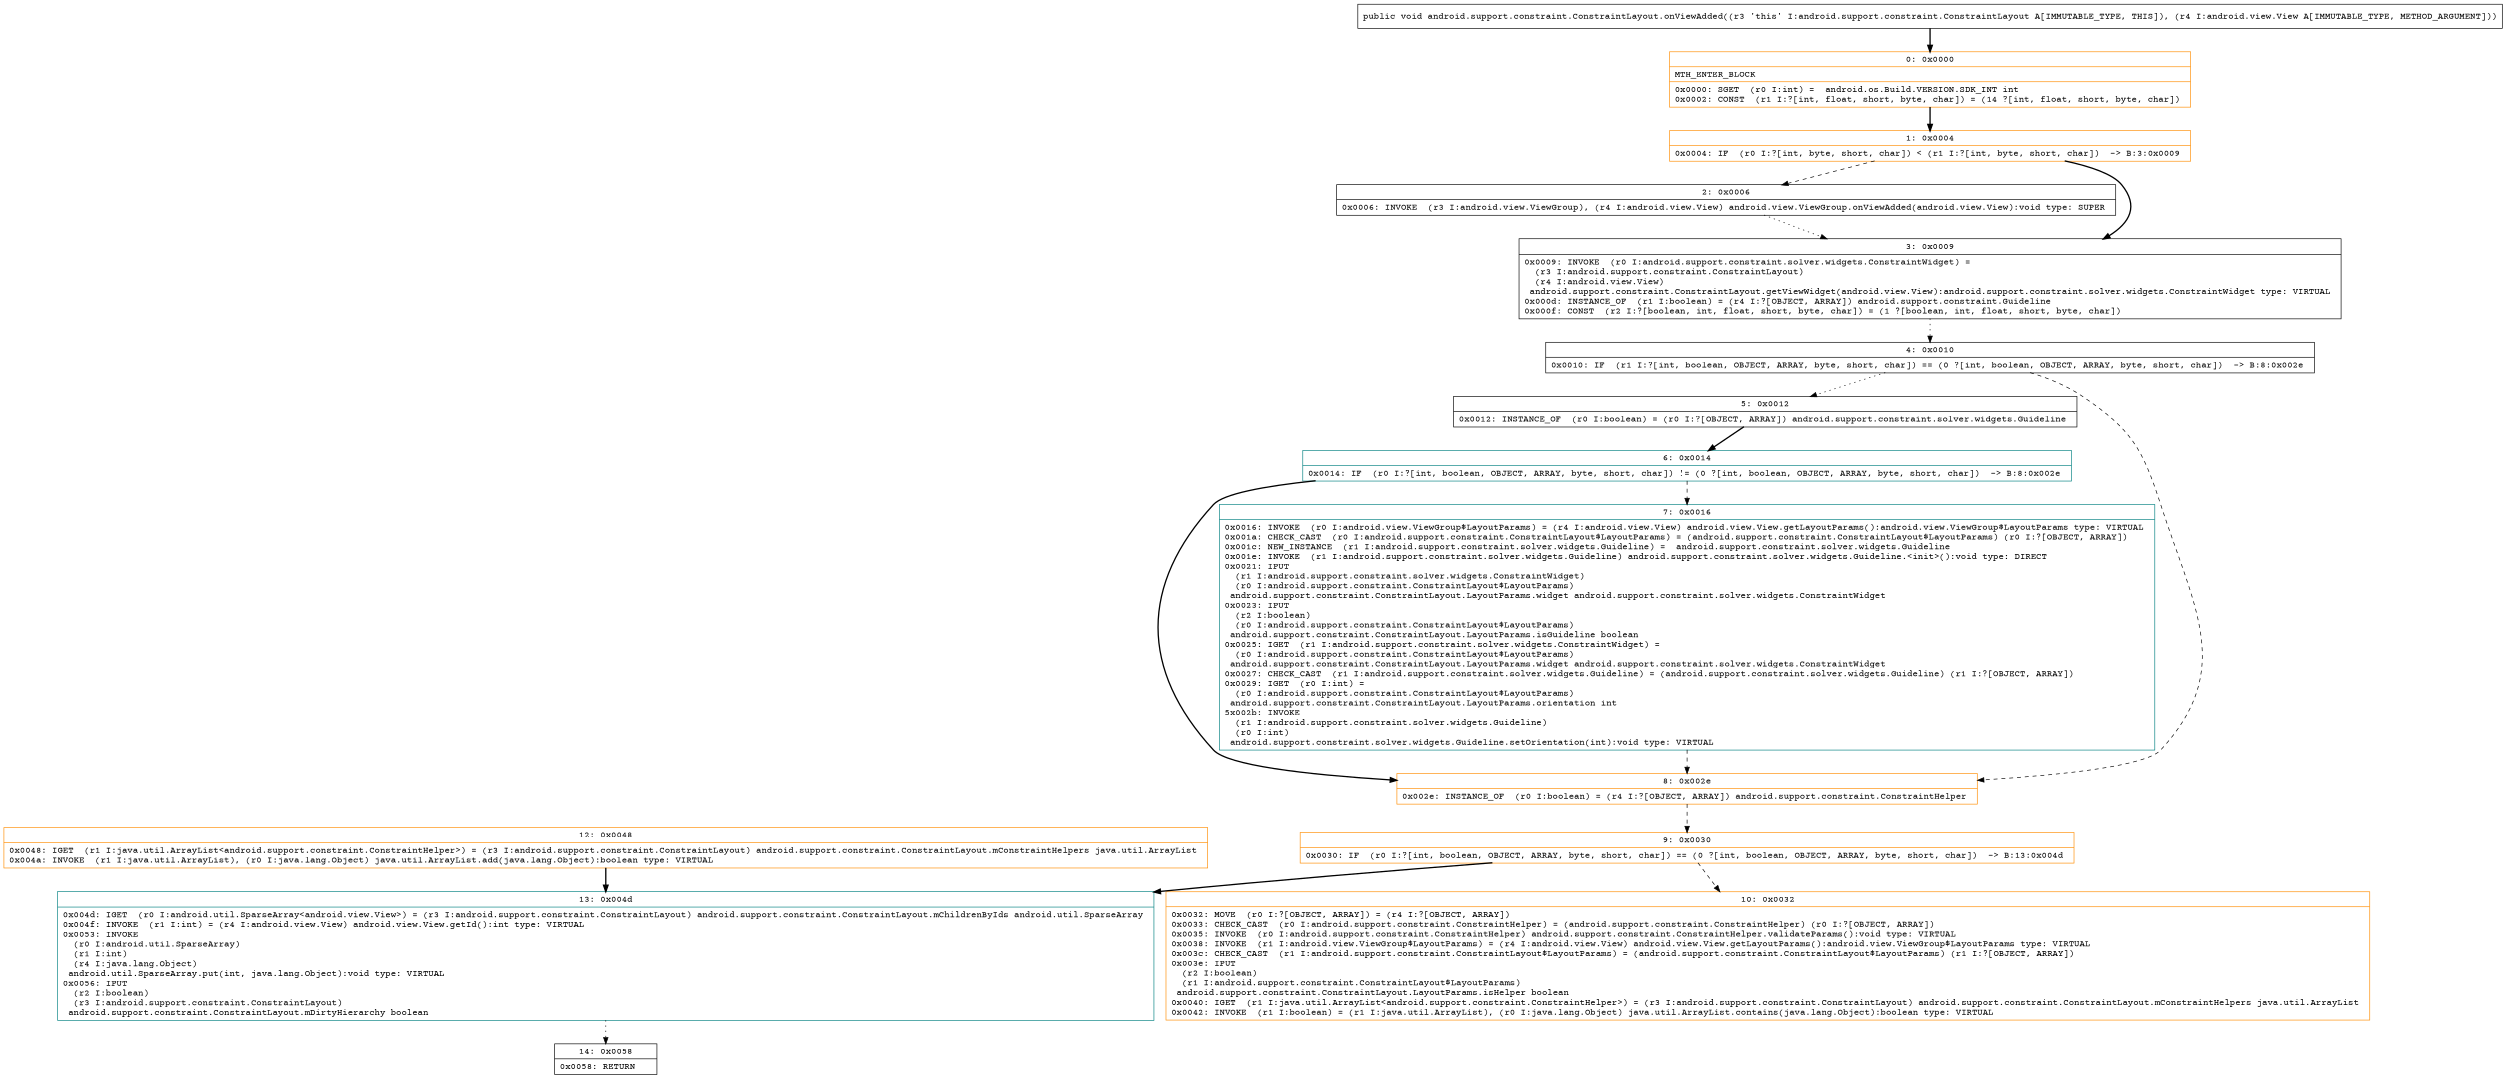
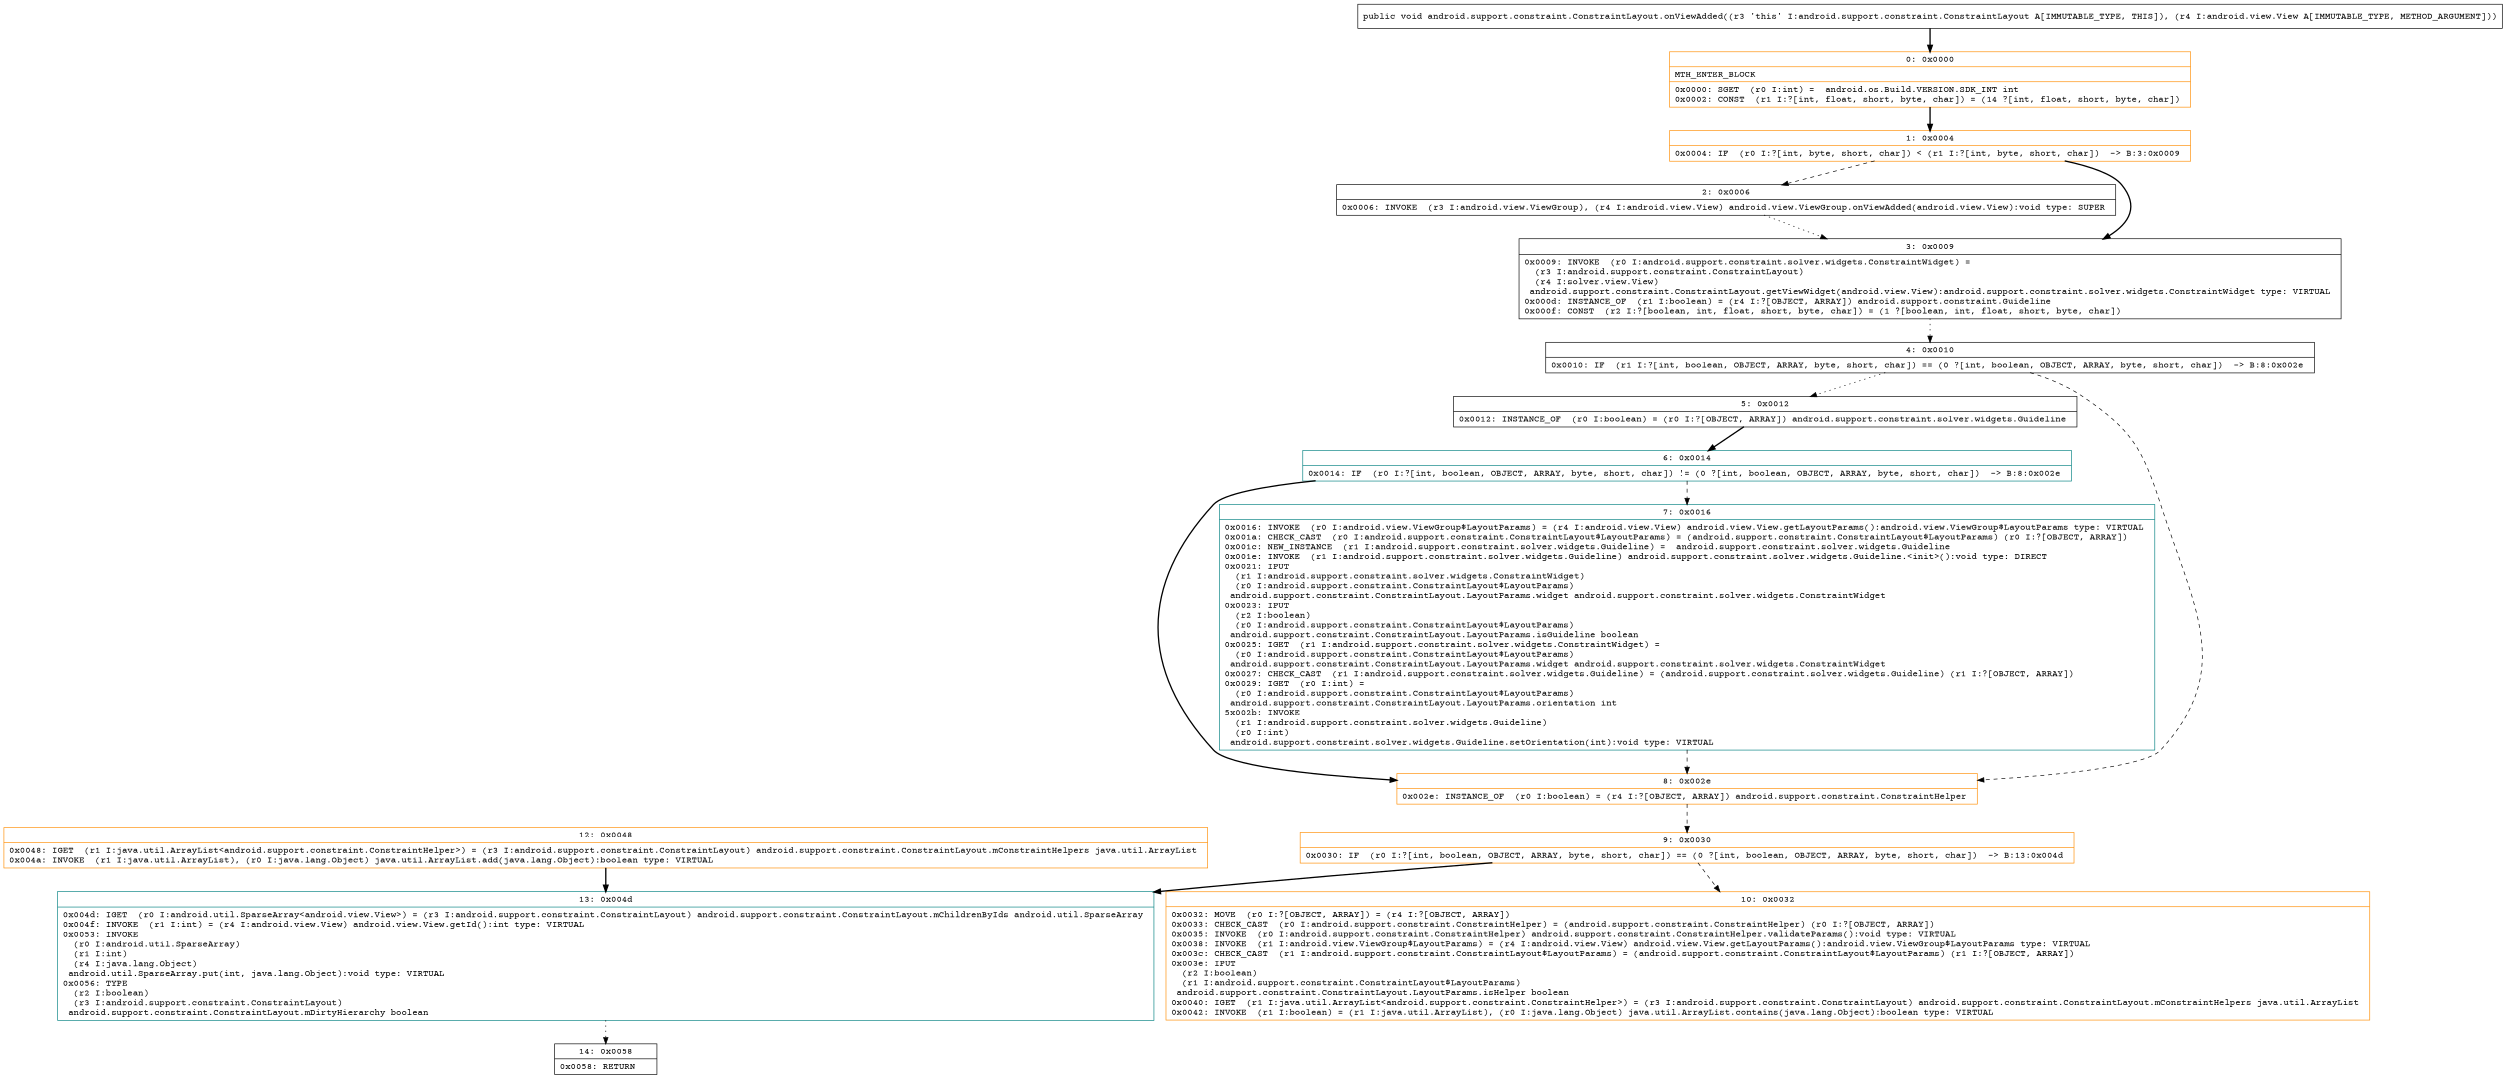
node "3: 0x0009": text "(r4 I:android.view.View)" -> "(r4 I:solver.view.View)"
node "13: 0x004d": text "0x0056: IPUT" -> "0x0056: TYPE"
